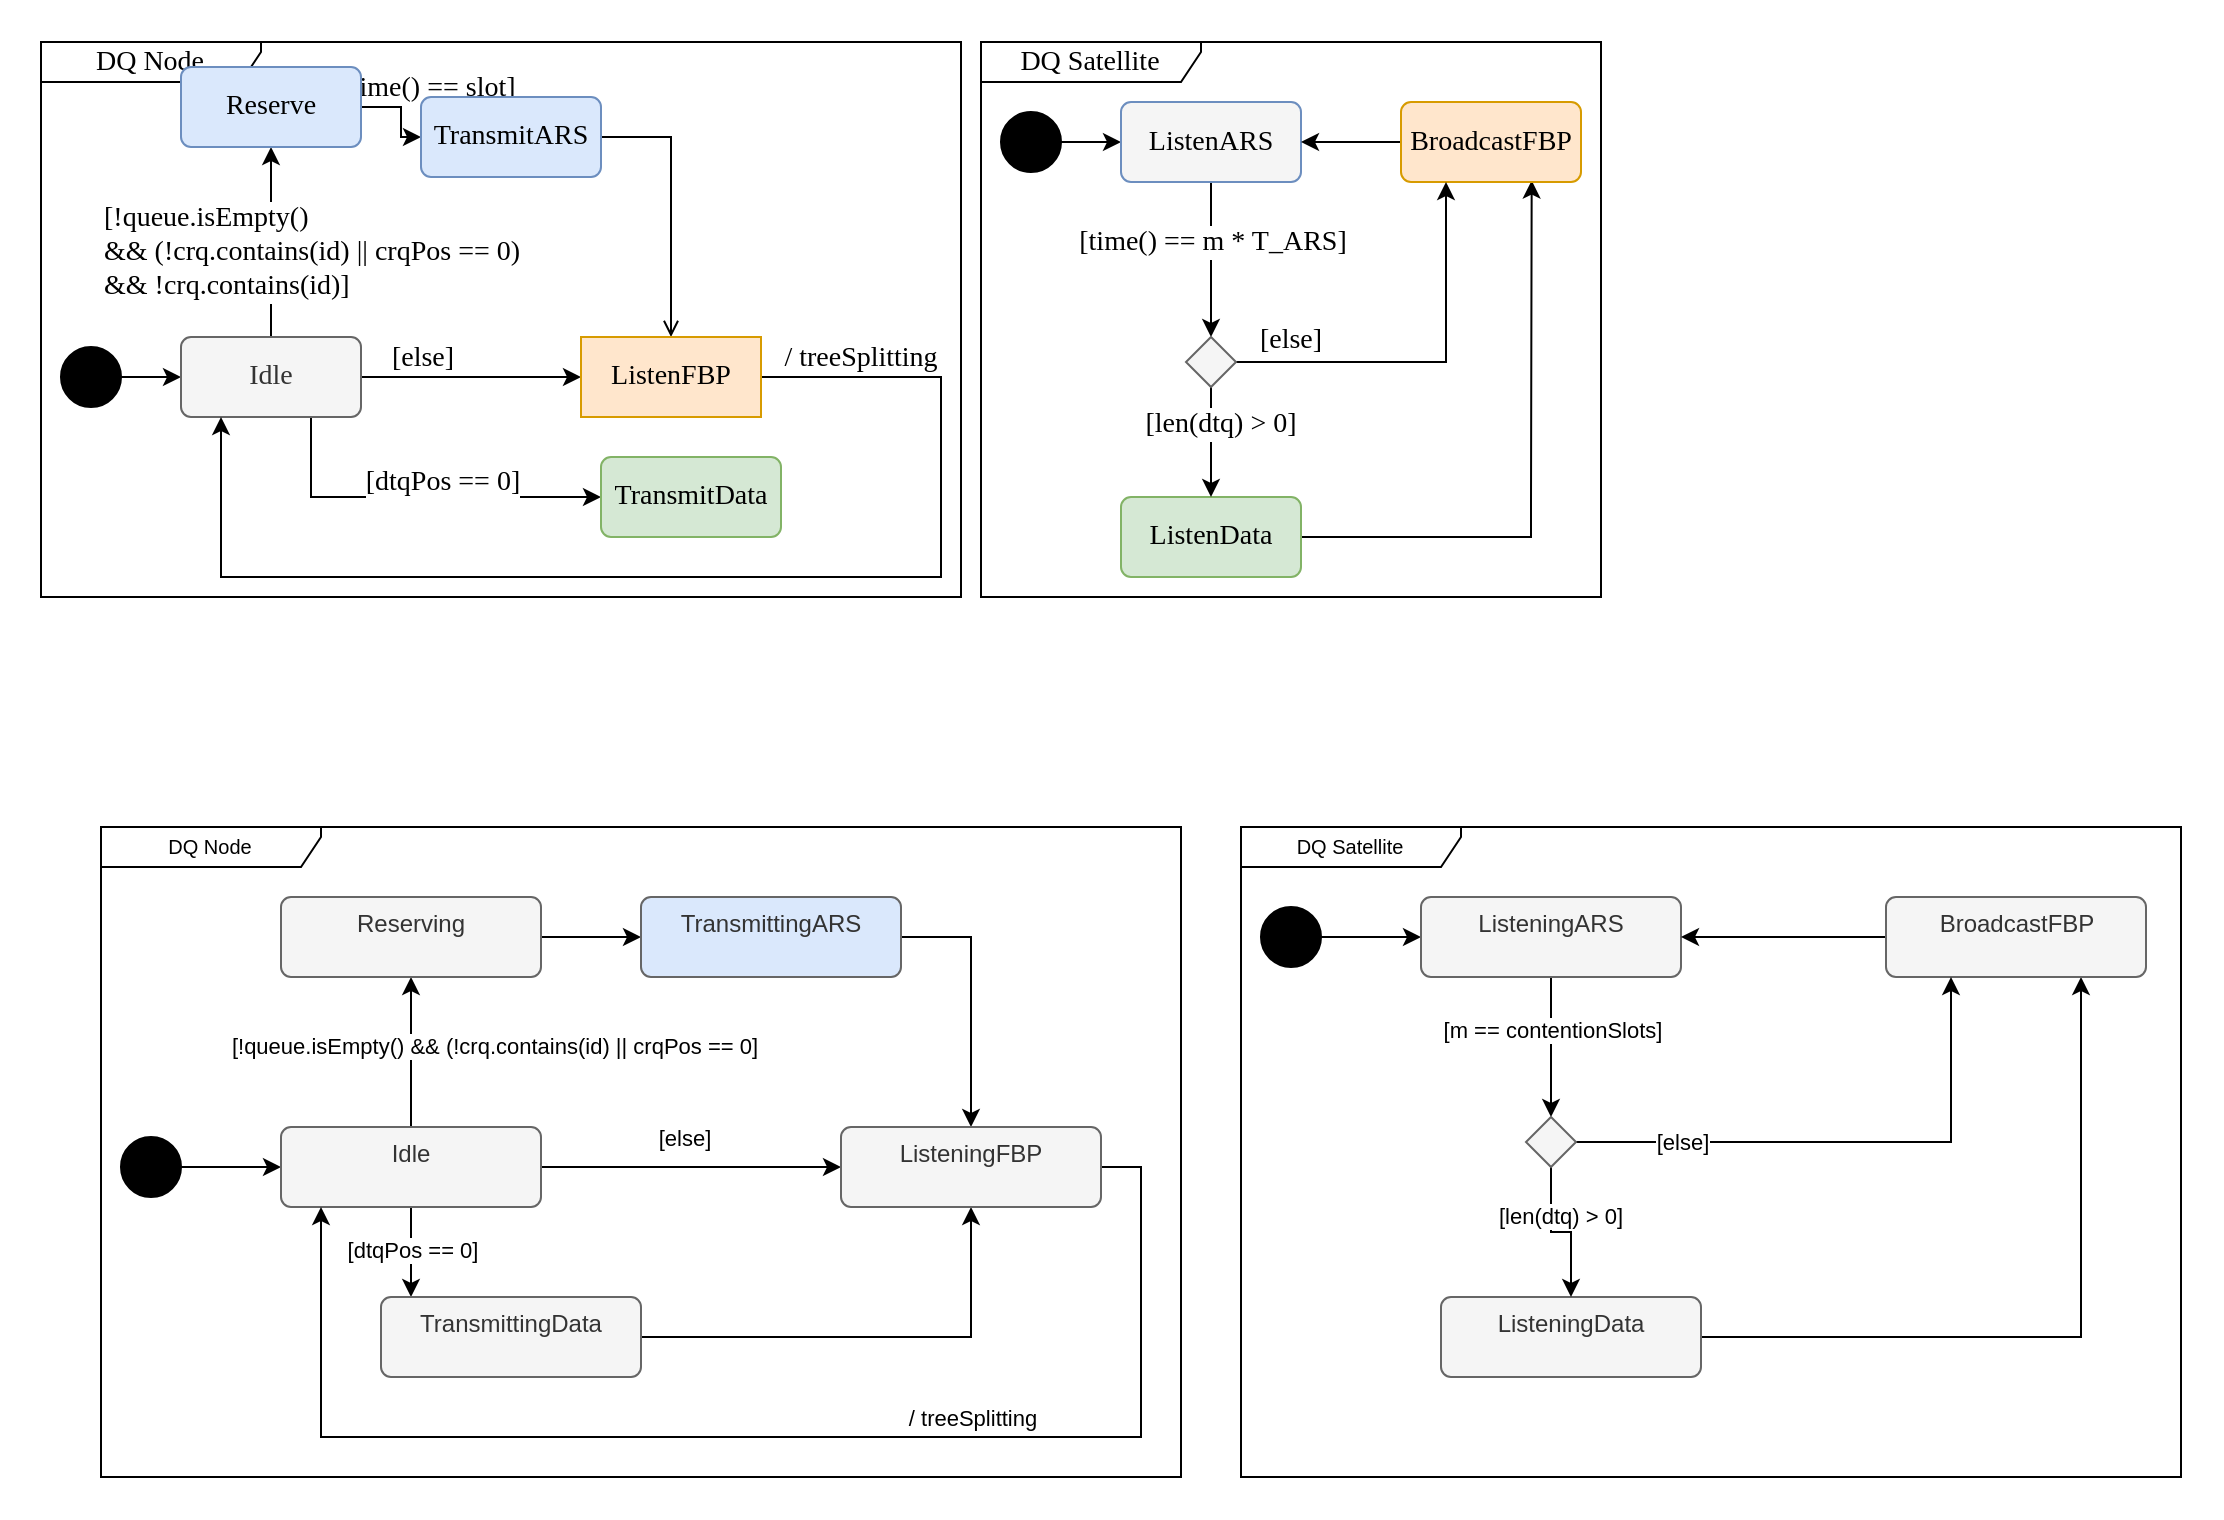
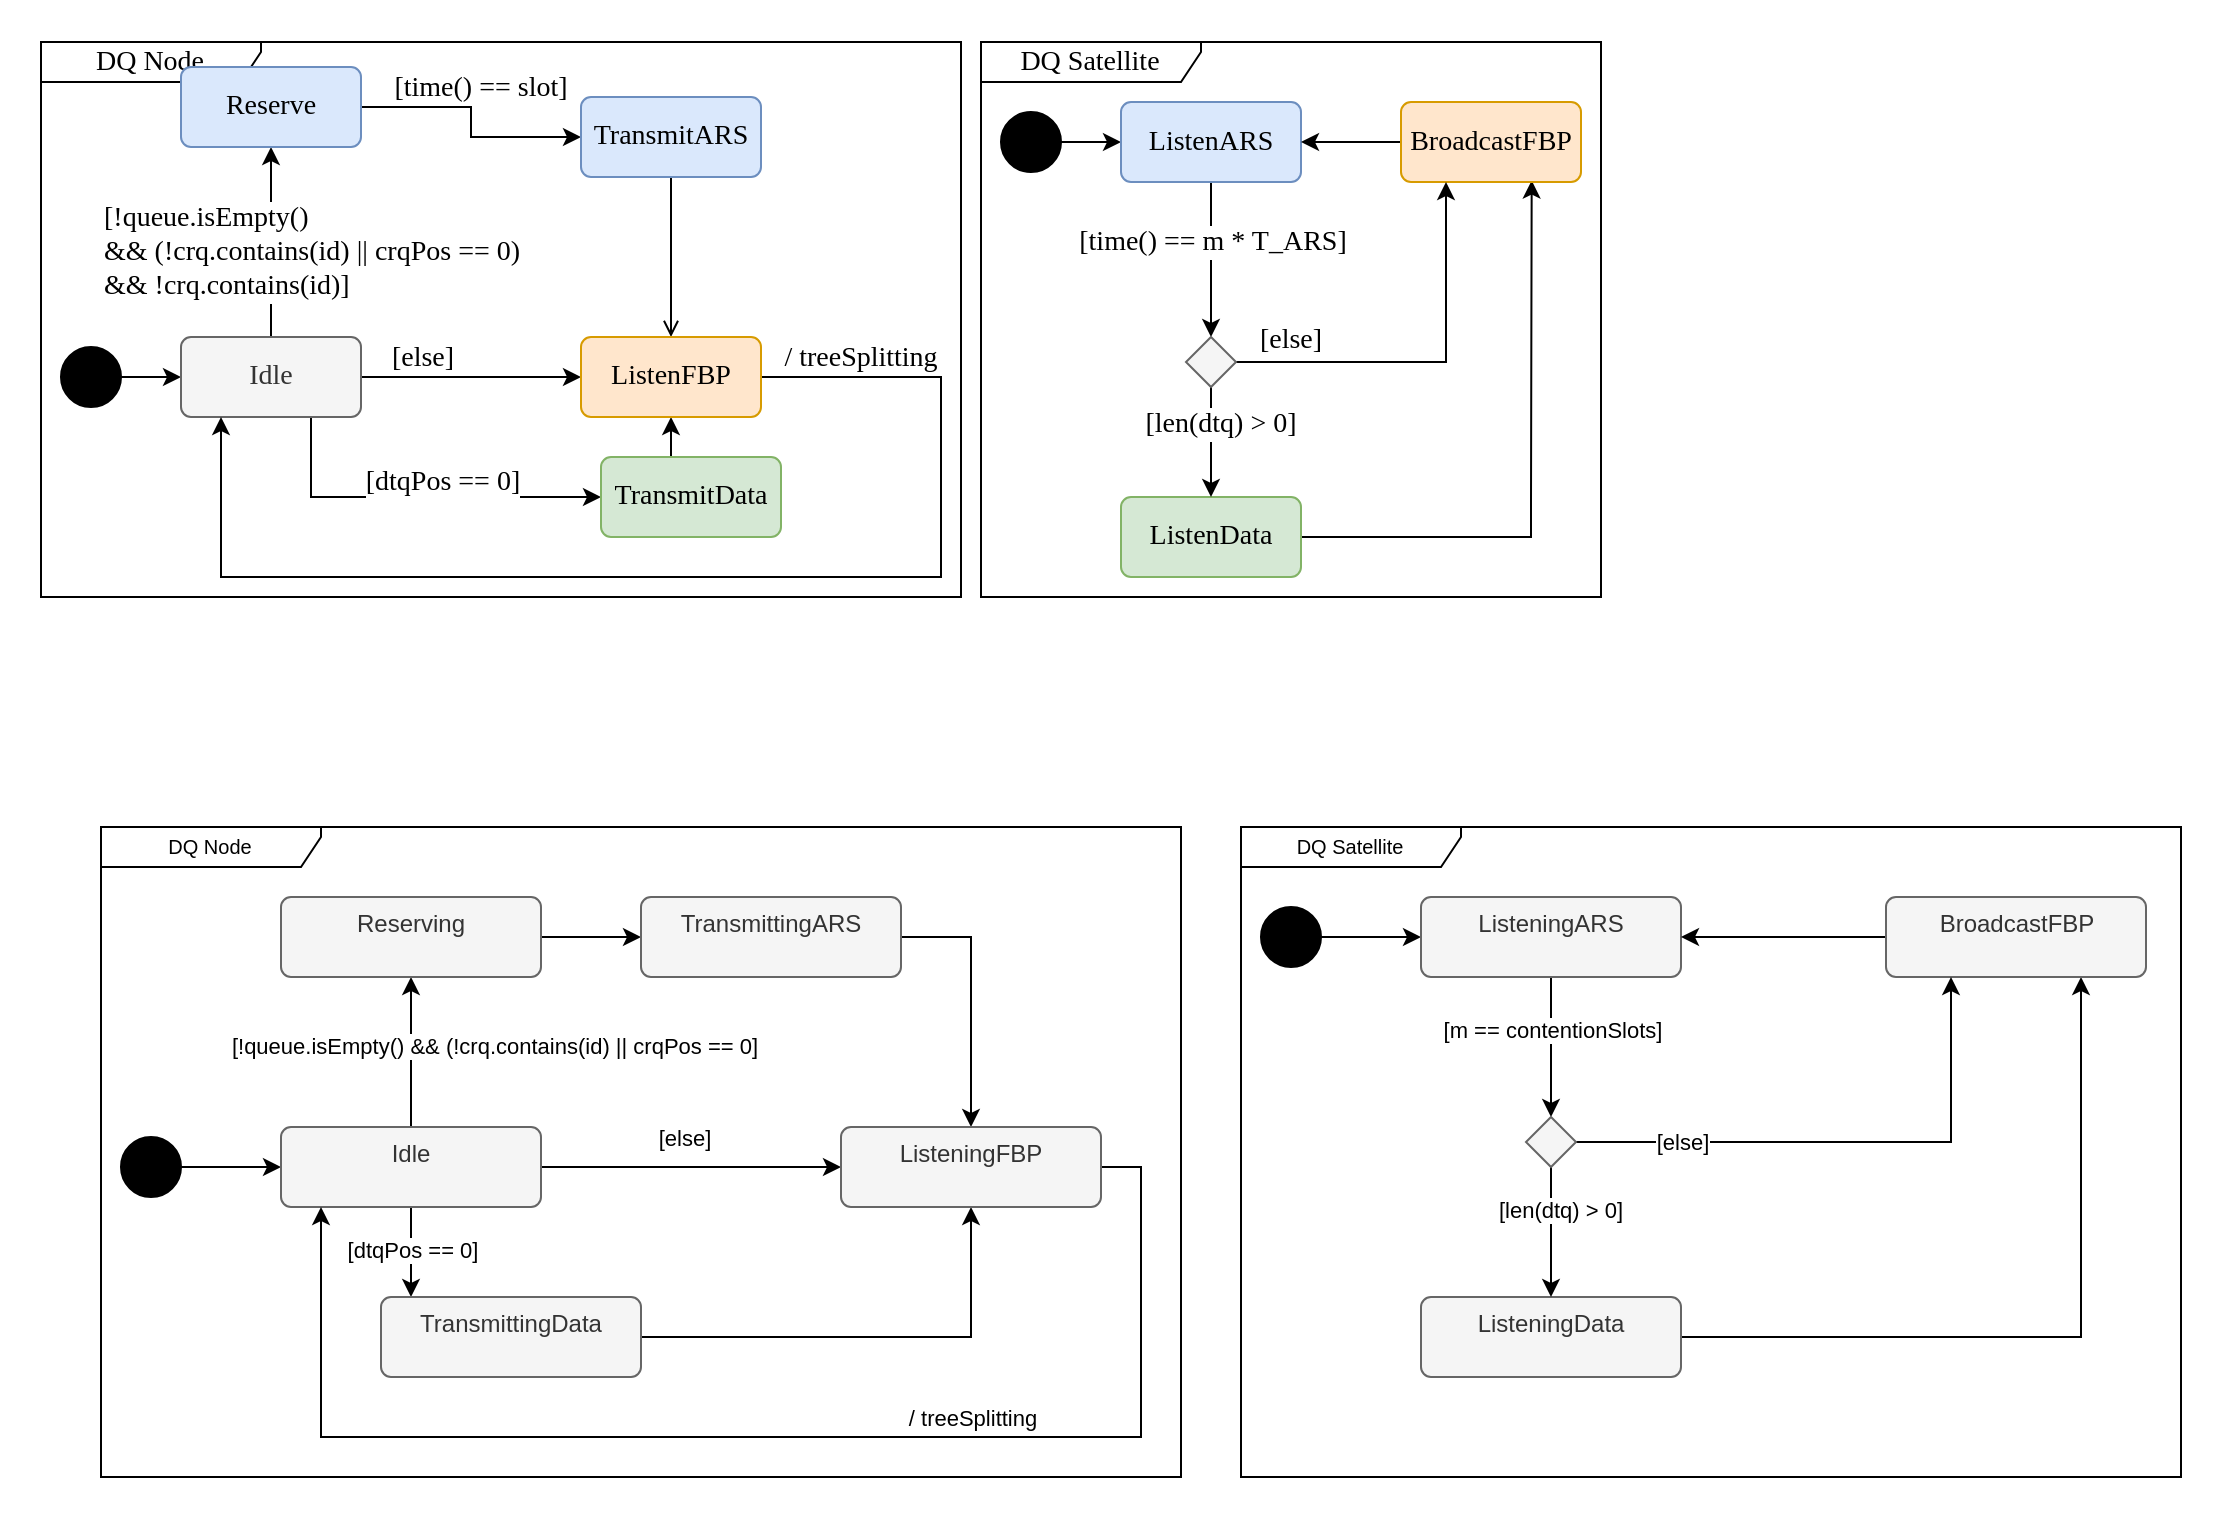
node "TransmitARS": moved (511, 137) -> (671, 137)
node "ListenARS": fillcolor #f5f5f5 -> #dae8fc
node "ListenFBP": shape rectangle -> rounded rectangle
edge "TransmitData" -> "ListenFBP": added
node "TransmittingARS": fillcolor #dae8fc -> #f5f5f5
node "ListeningData": moved (1571, 1337) -> (1551, 1337)
